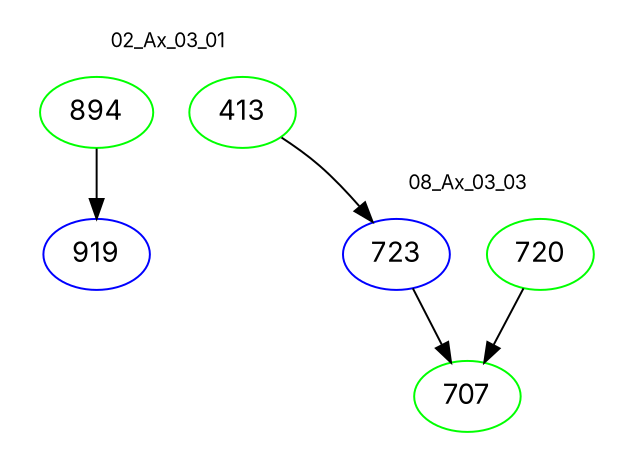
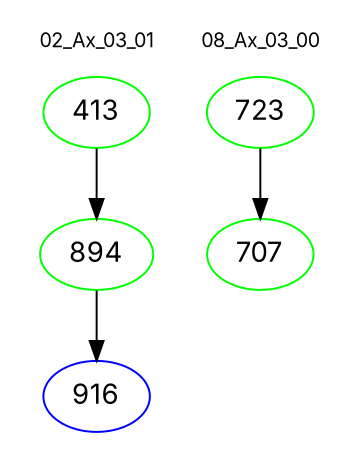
cluster "08_Ax_03_03": label "08_Ax_03_03" -> "08_Ax_03_00"
edge "413" -> "723": now "413" -> "894"
node "919": label "919" -> "916"
node "723": color blue -> green
node "720": removed
